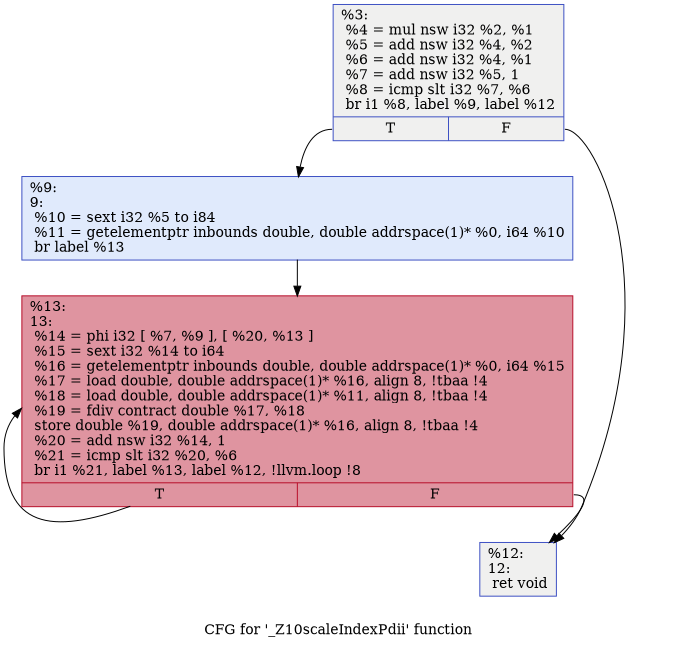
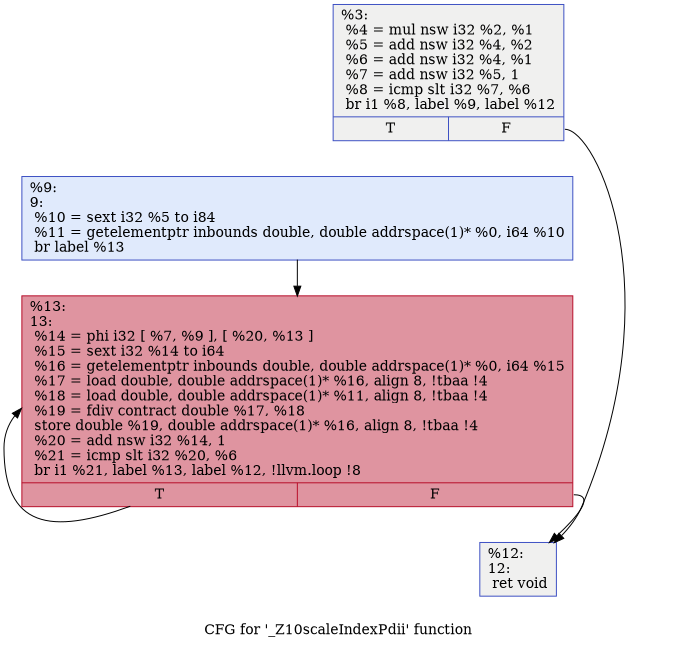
edge "%3:" -> "%9:": removed
